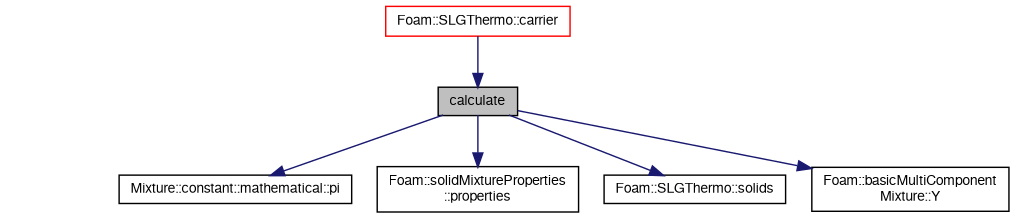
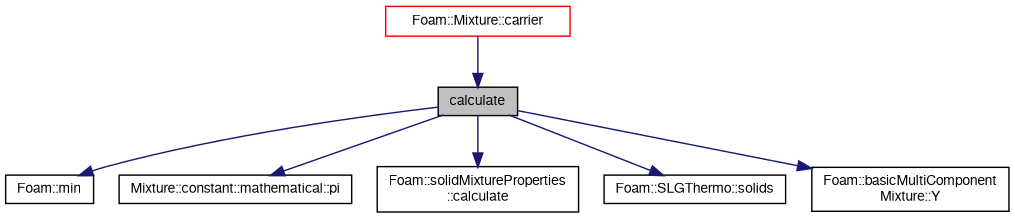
node "Foam::SLGThermo::carrier": label "Foam::SLGThermo::carrier" -> "Foam::Mixture::carrier"
node "Foam::min": added
node "Foam::solidMixtureProperties ::properties": label "Foam::solidMixtureProperties ::properties" -> "Foam::solidMixtureProperties ::calculate"
